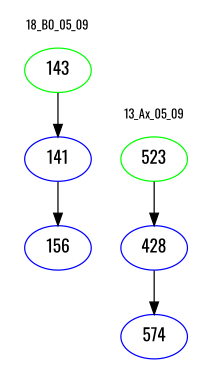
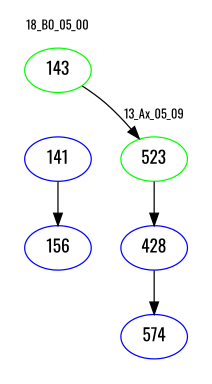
cluster "18_B0_05_09": label "18_B0_05_09" -> "18_B0_05_00"
edge "143" -> "141": now "143" -> "523"
